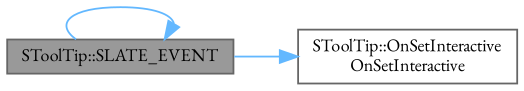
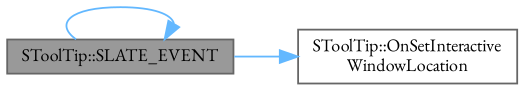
node "SToolTip::OnSetInteractive OnSetInteractive": label "SToolTip::OnSetInteractive OnSetInteractive" -> "SToolTip::OnSetInteractive WindowLocation"
